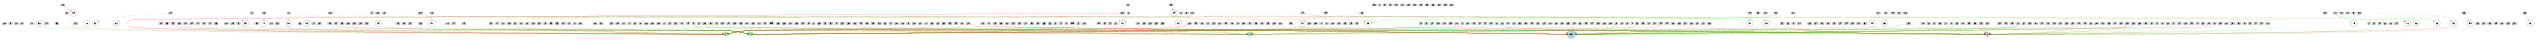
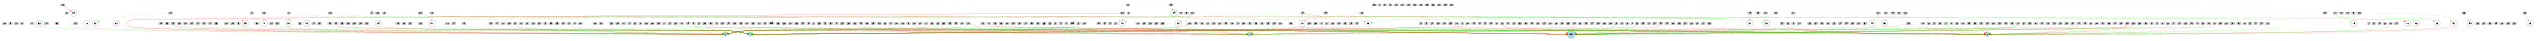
node "-226": added
